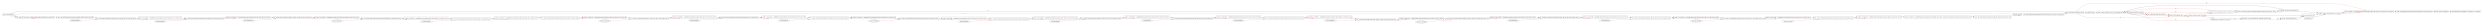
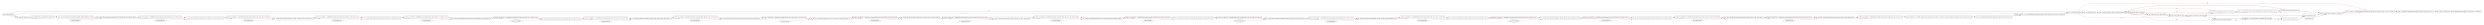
node "Node0x557263f3e658": added
